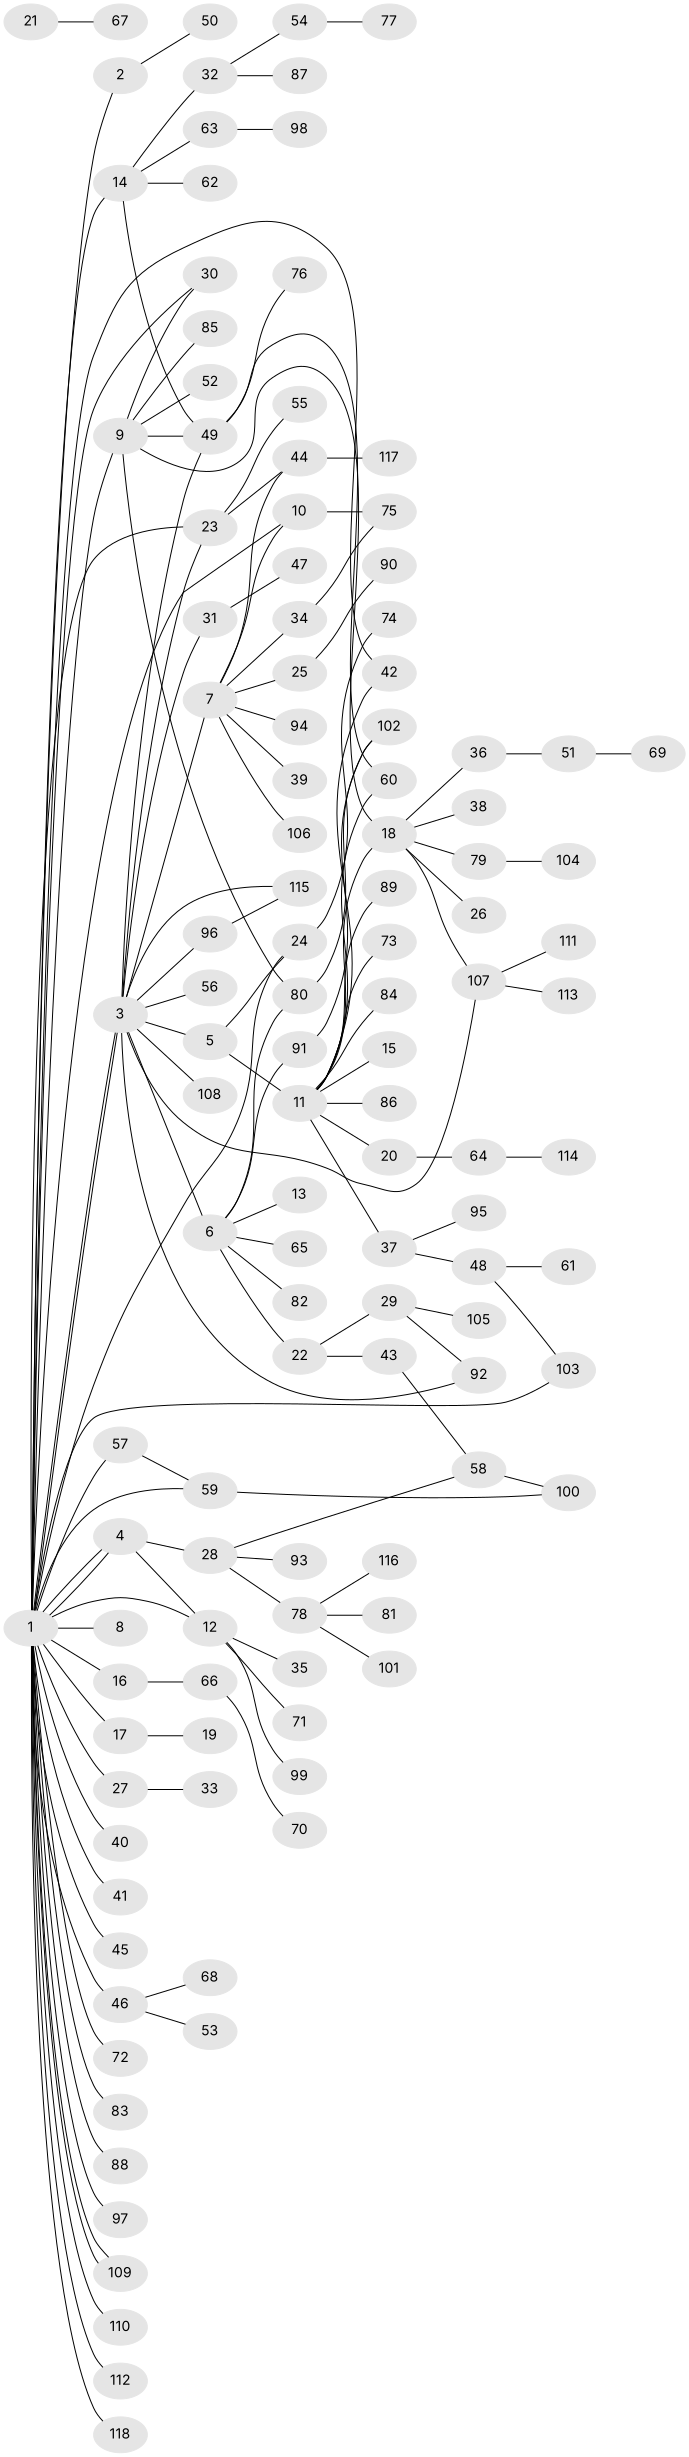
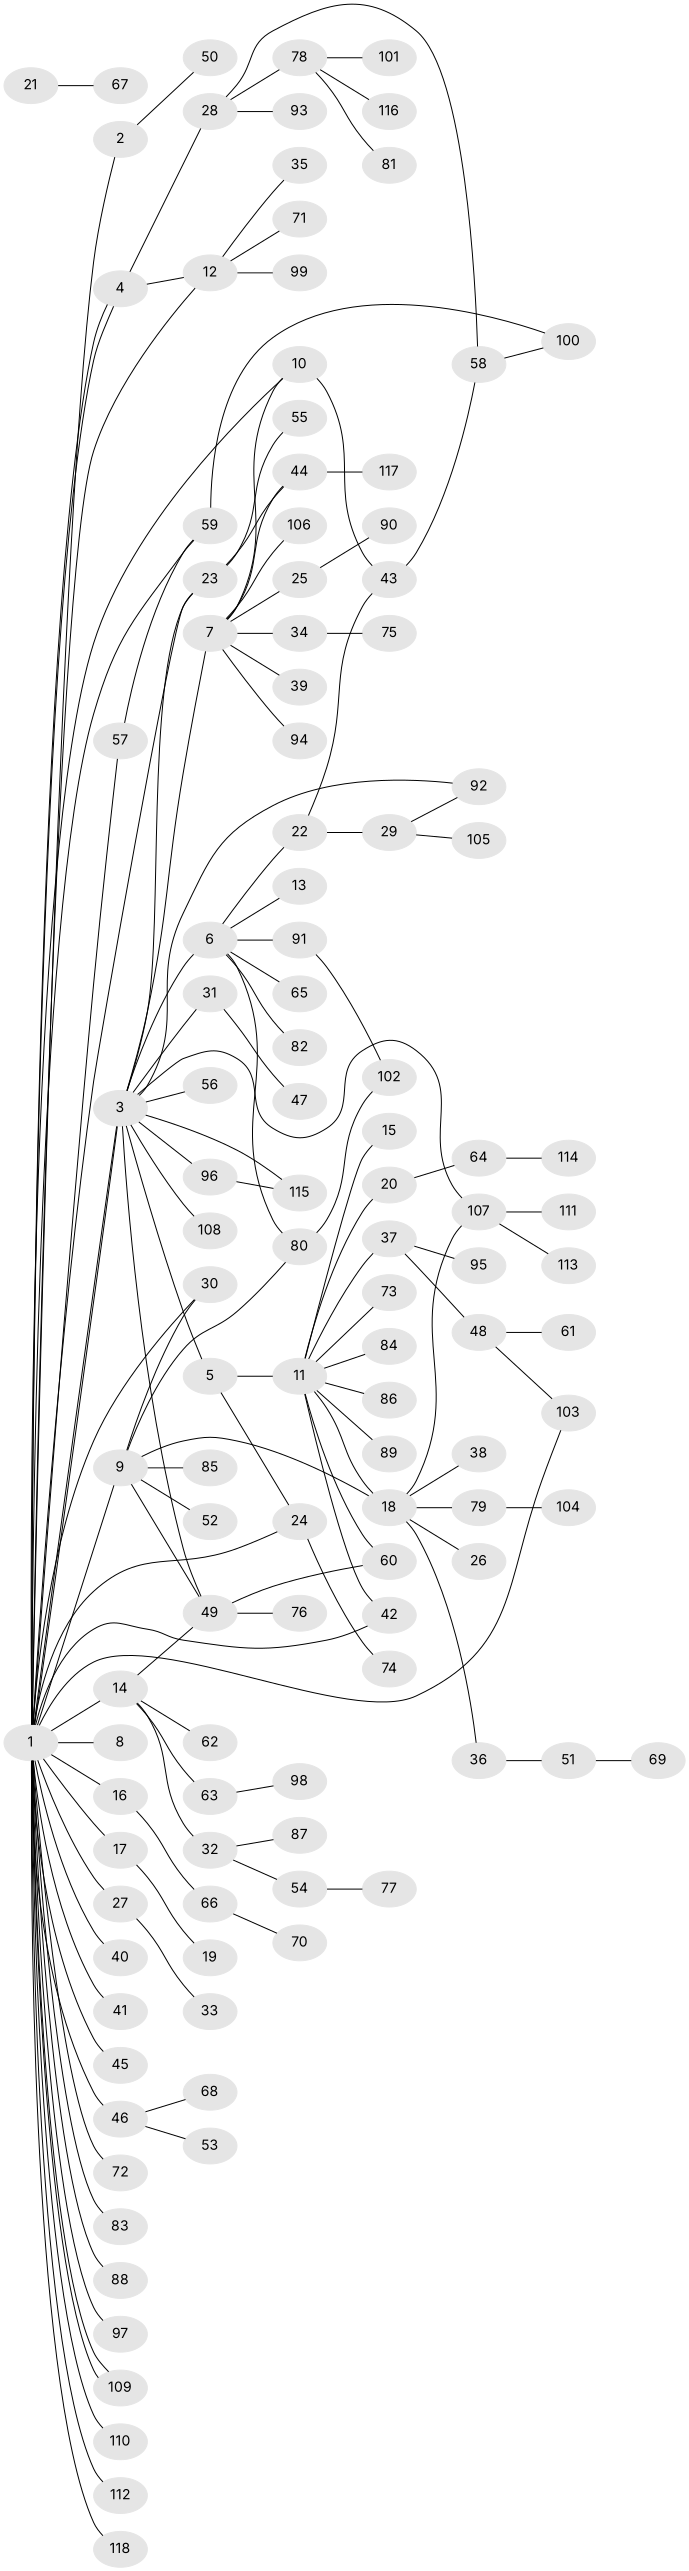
edge "10" -- "75": now "10" -- "43"
